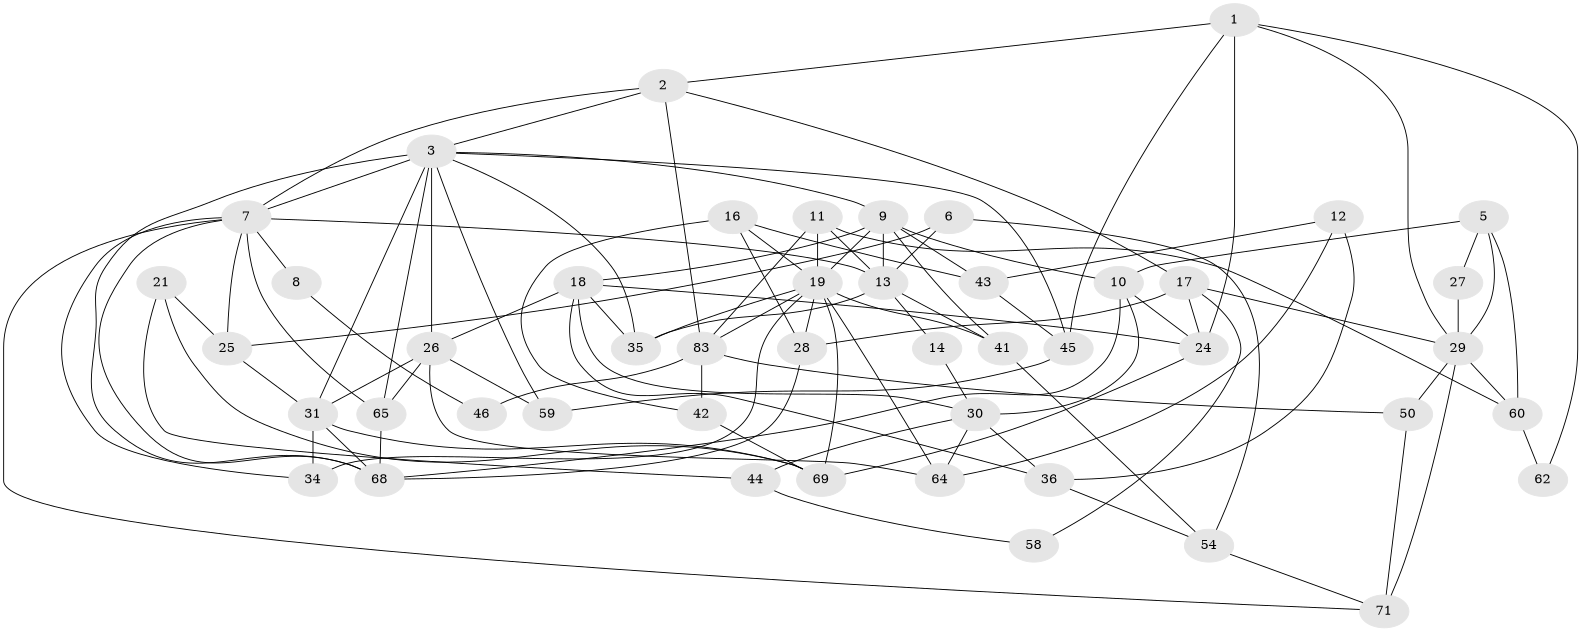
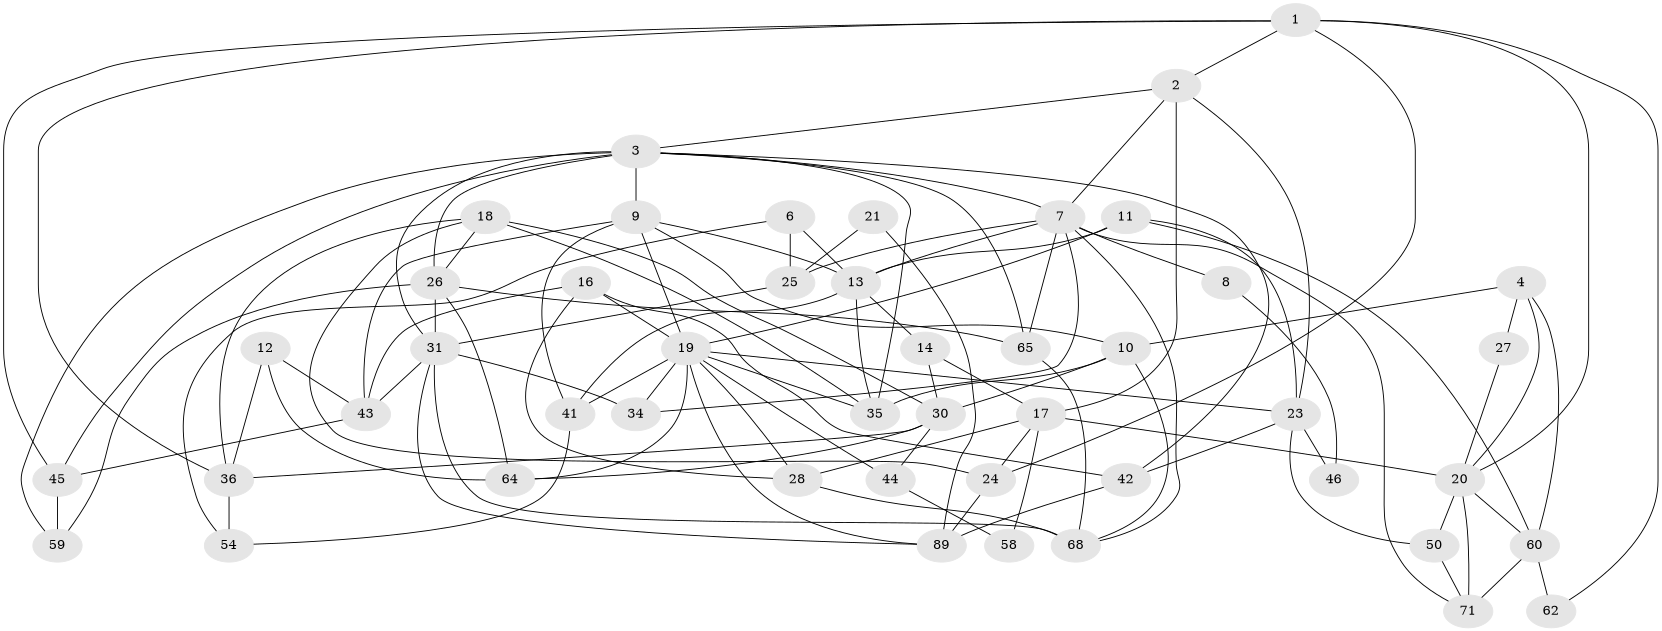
edge "1" -- "36": added
node "5": label "5" -> "4"
edge "9" -- "18": removed
edge "3" -- "68": now "3" -- "42"
edge "10" -- "24": now "10" -- "35"
node "83": label "83" -> "23"
node "29": label "29" -> "20"
edge "31" -- "43": added
edge "14" -- "17": added
edge "21" -- "44": now "19" -- "44"
node "69": label "69" -> "89"
edge "54" -- "71": now "60" -- "71"
